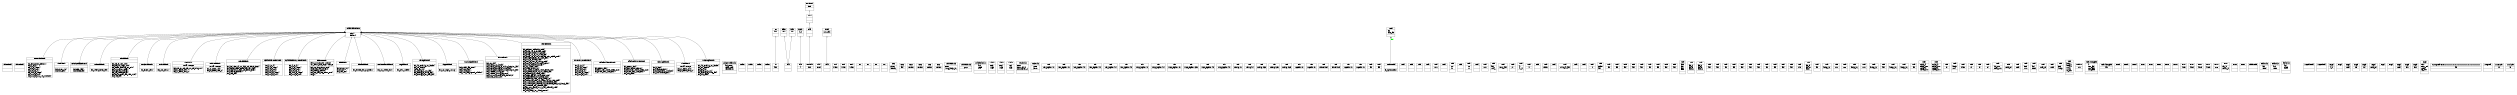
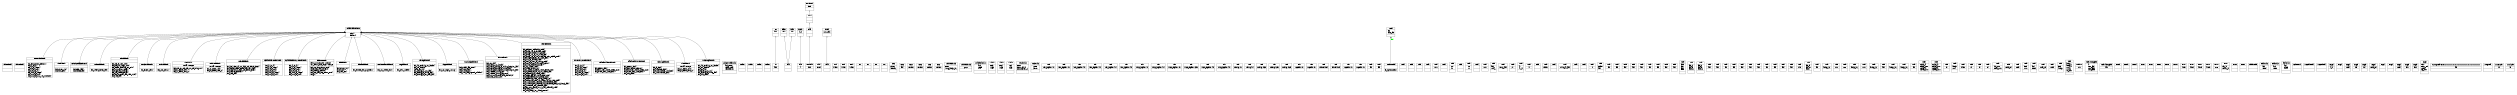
node "Replacement": added
node "ShadowingFieldsTests": text "test_multigeneration_inheritance()" -> "test_multiinheritance_inheritance()"
